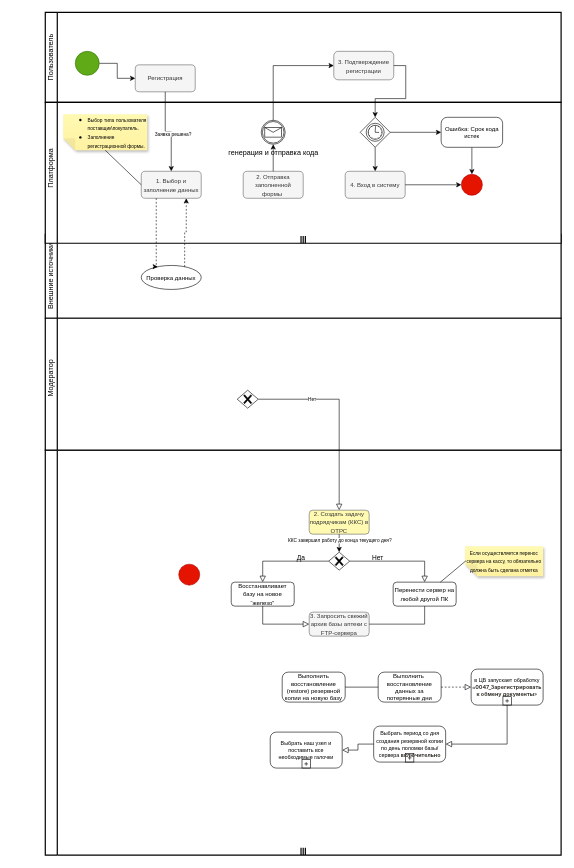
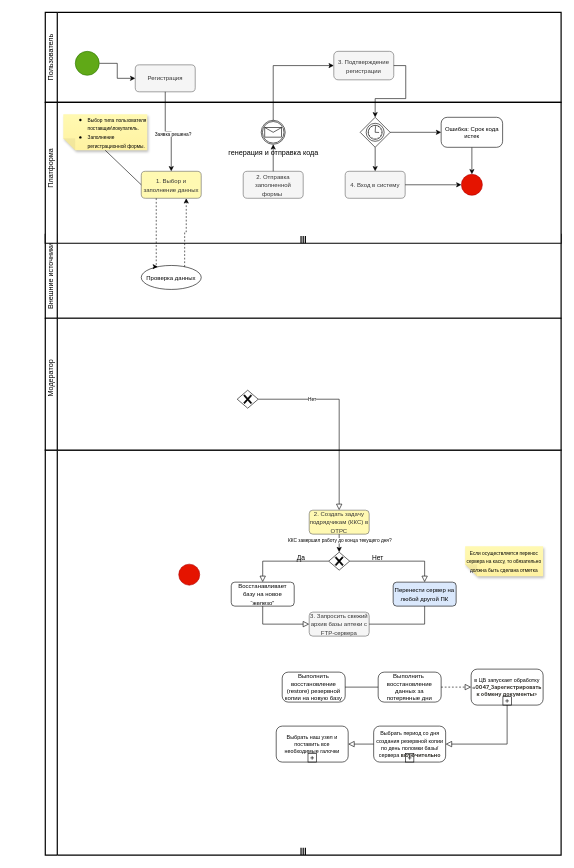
node "1. Выбор и заполнение данных": fillcolor #f5f5f5 -> #fff9b2
edge "Если осуществляется перенос сервера на кассу, то обязательно должна быть сделана отметка" -- "Перенести сервер на любой другой ПК": removed
node "Перенести сервер на любой другой ПК": fillcolor #ffffff -> #dae8fc
node "Выбрать наш узел и поставить все необходимые галочки": moved (306, 750) -> (312, 744)
